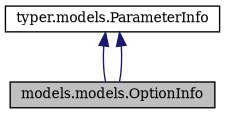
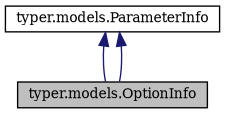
node "models.models.OptionInfo": label "models.models.OptionInfo" -> "typer.models.OptionInfo"
